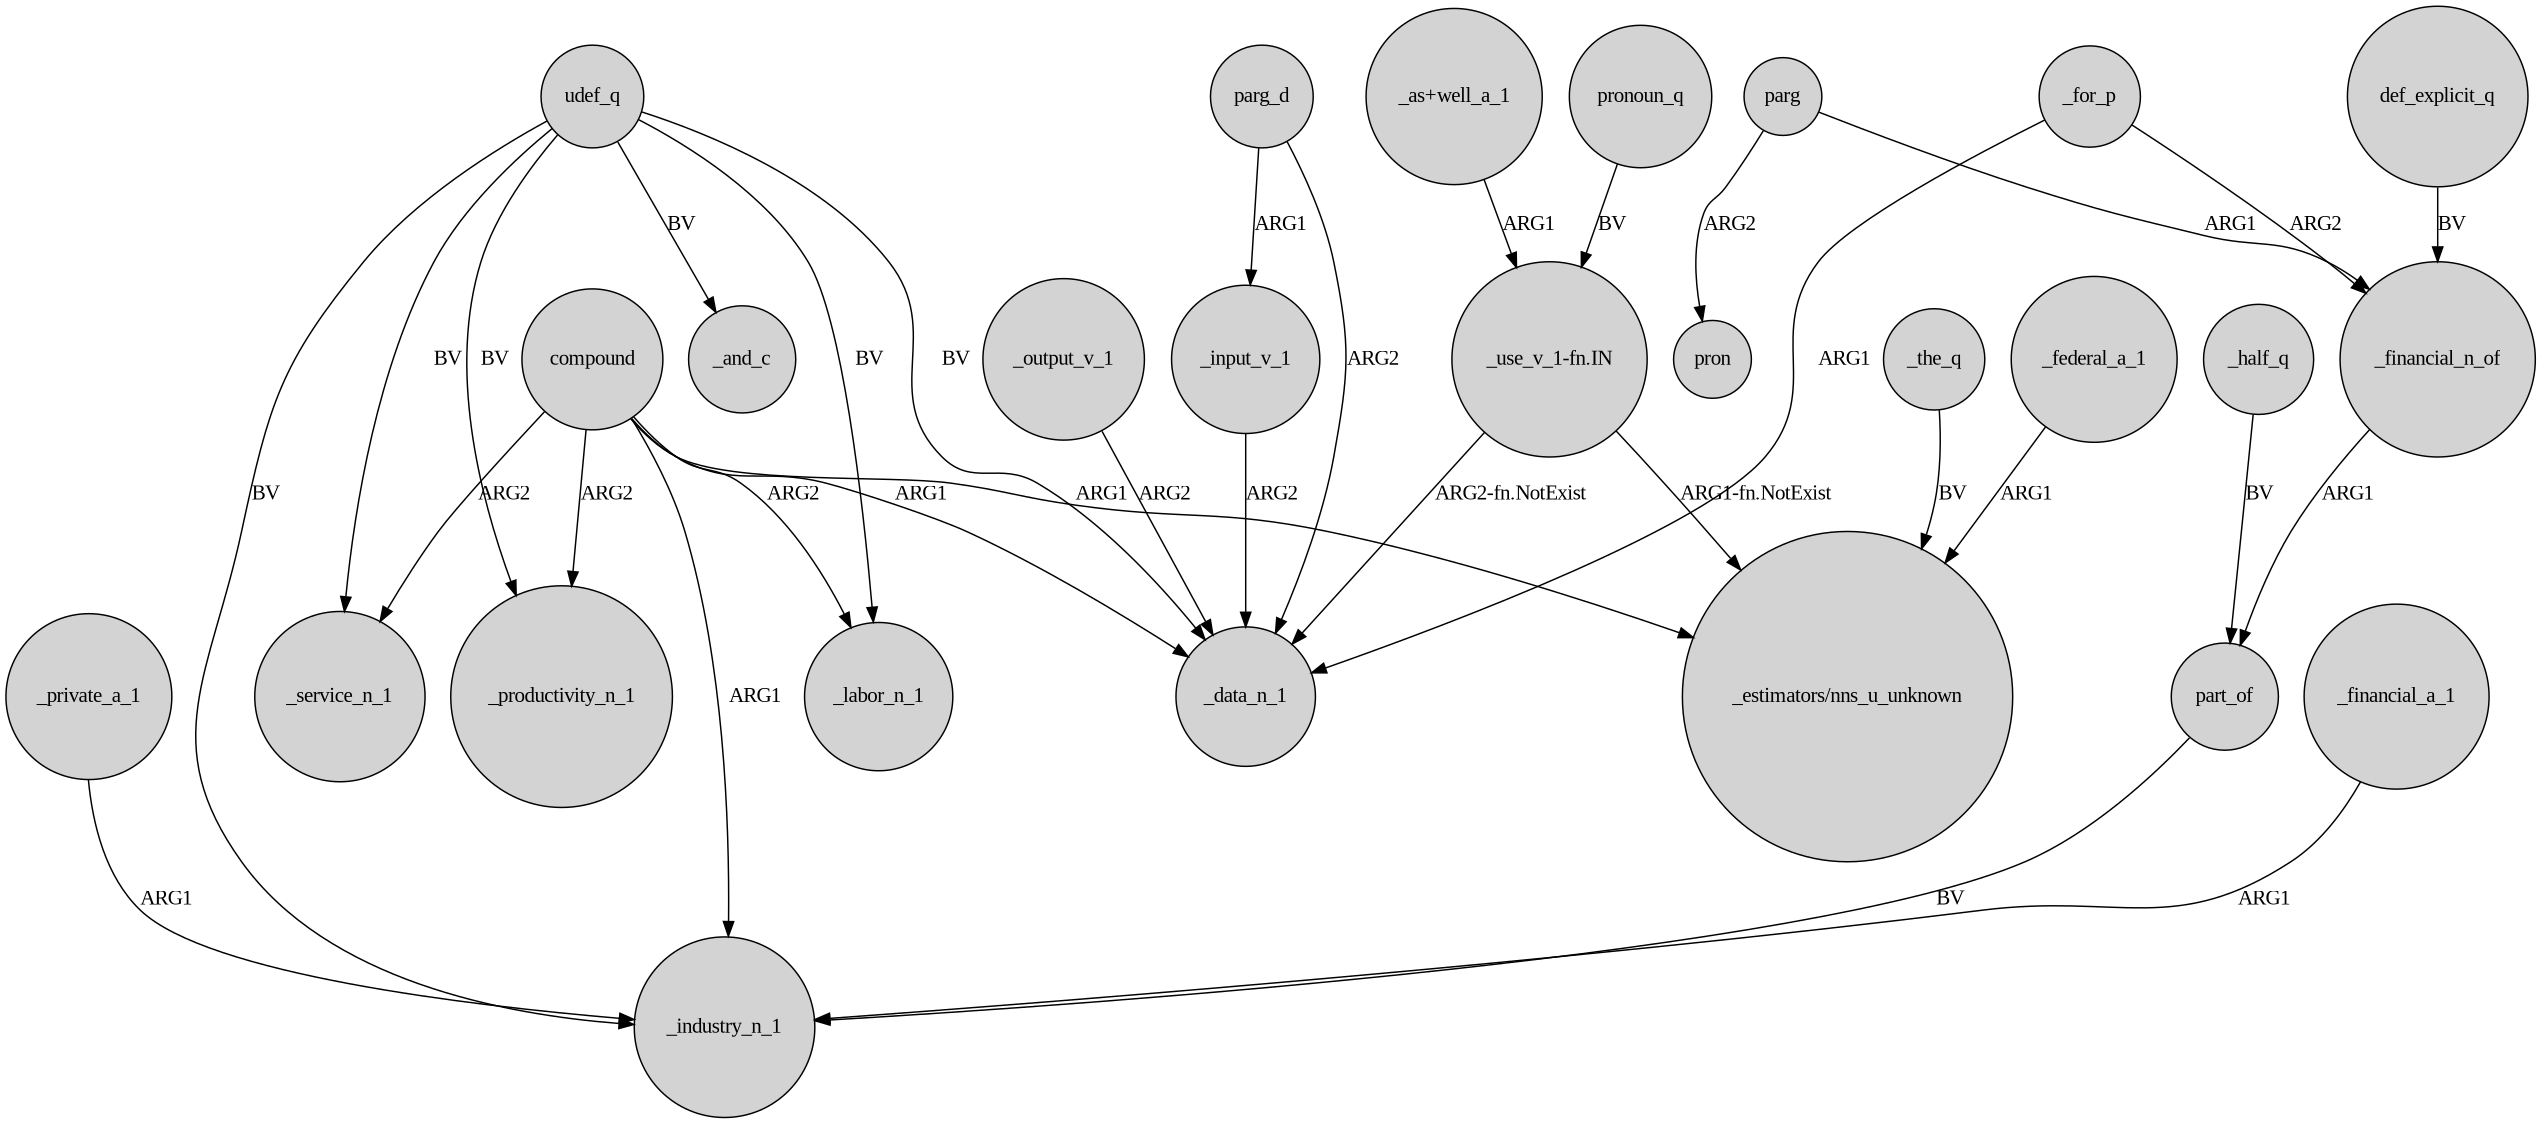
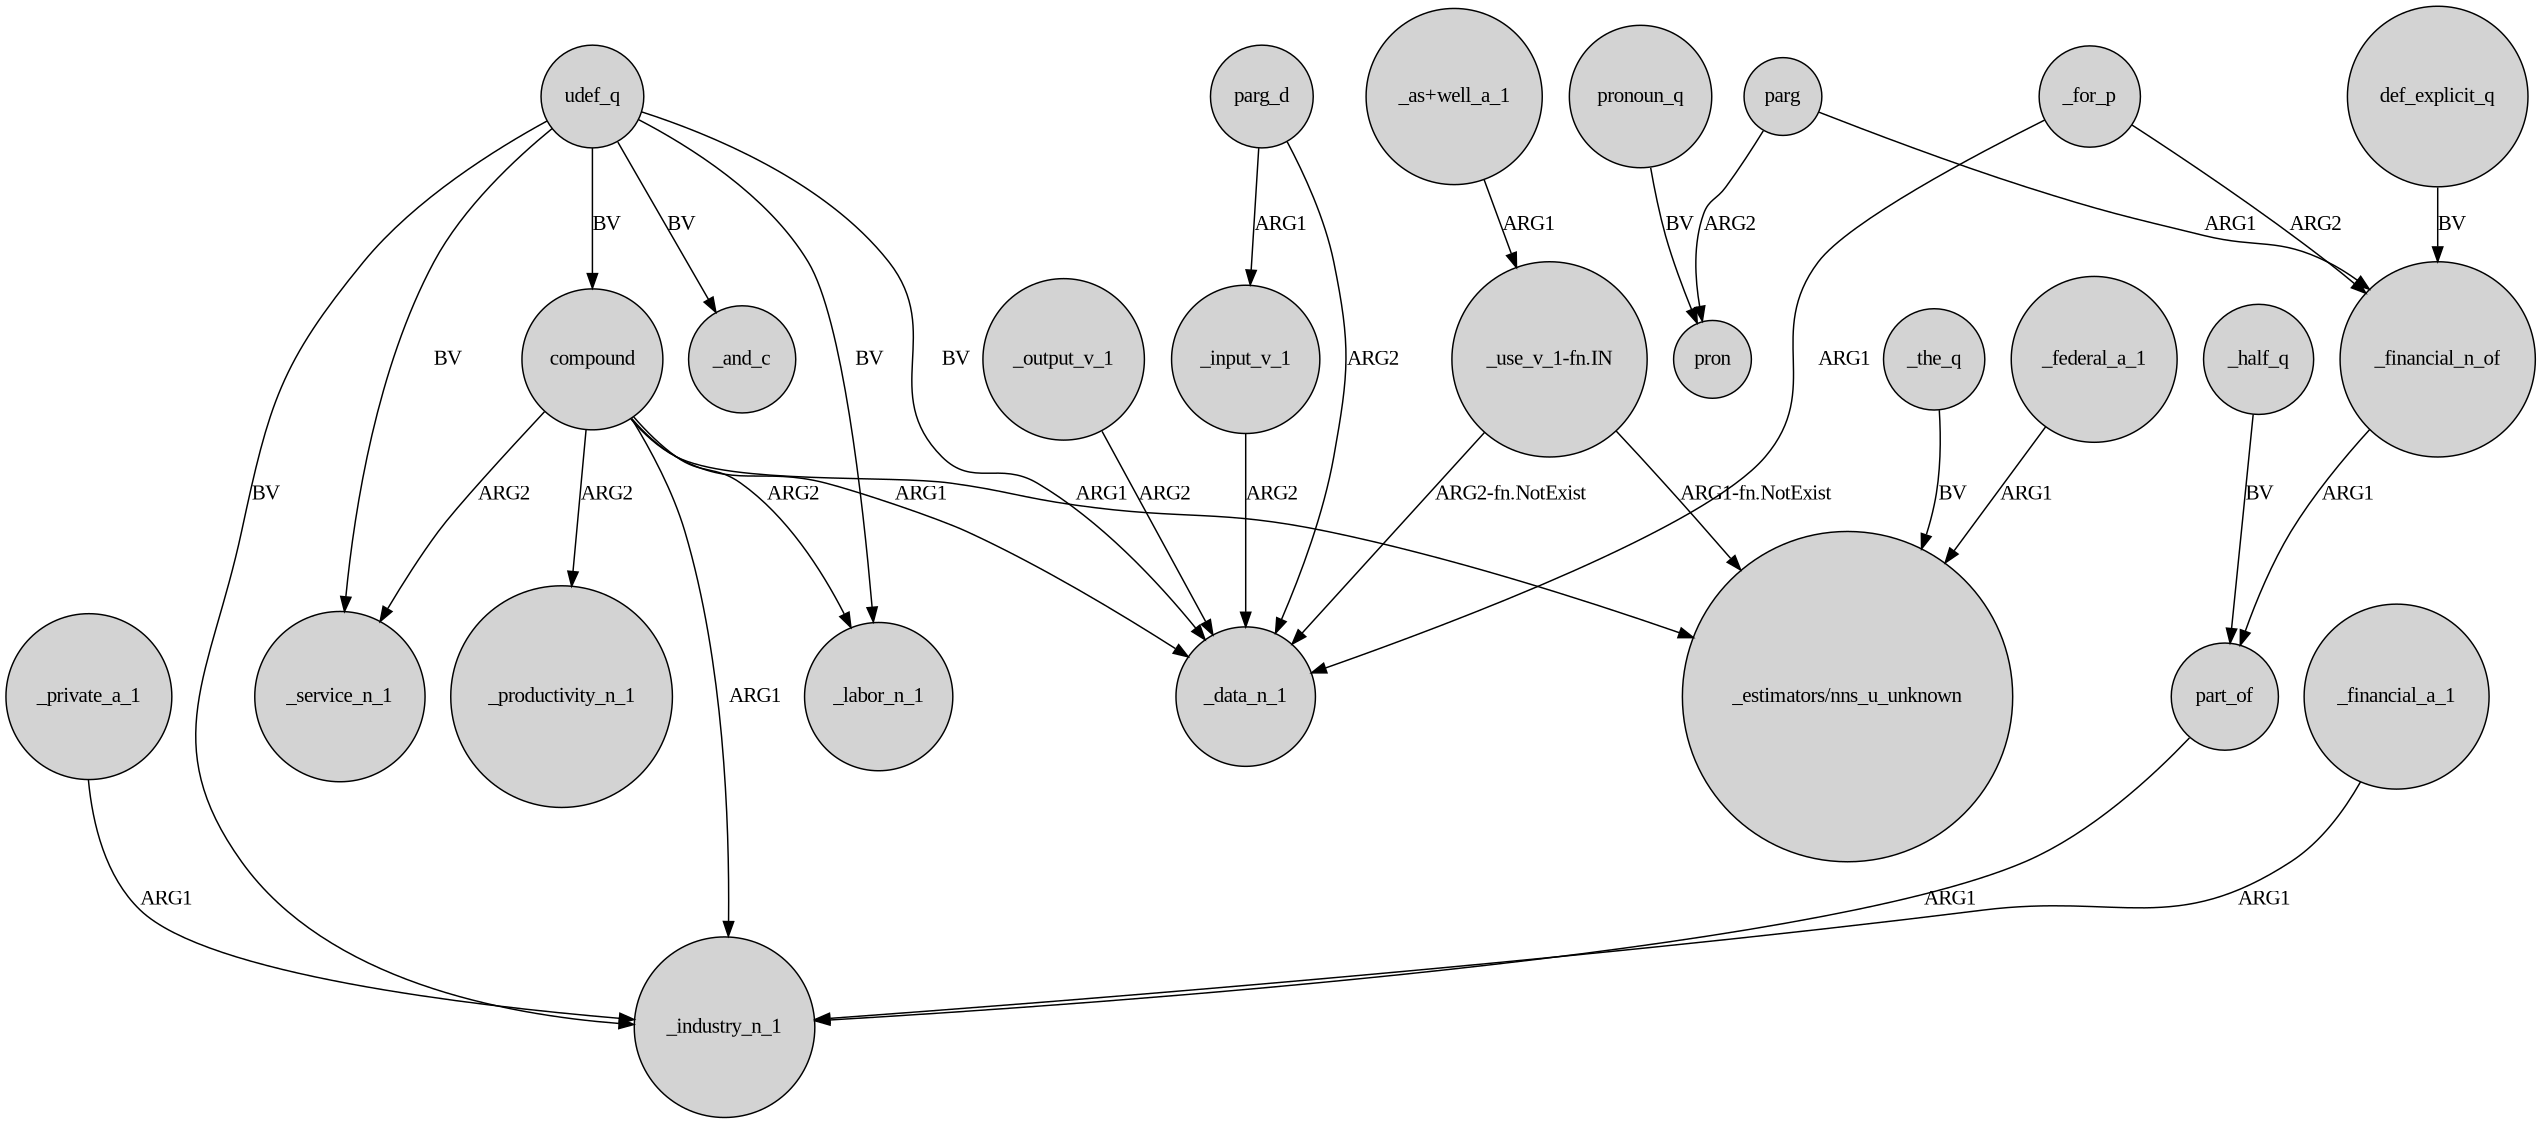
edge "pronoun_q" -> "_use_v_1-fn.IN": now "pronoun_q" -> "pron"
edge "udef_q" -> "_productivity_n_1": now "udef_q" -> "compound"
edge "part_of" -> "_industry_n_1": label "BV" -> "ARG1"
